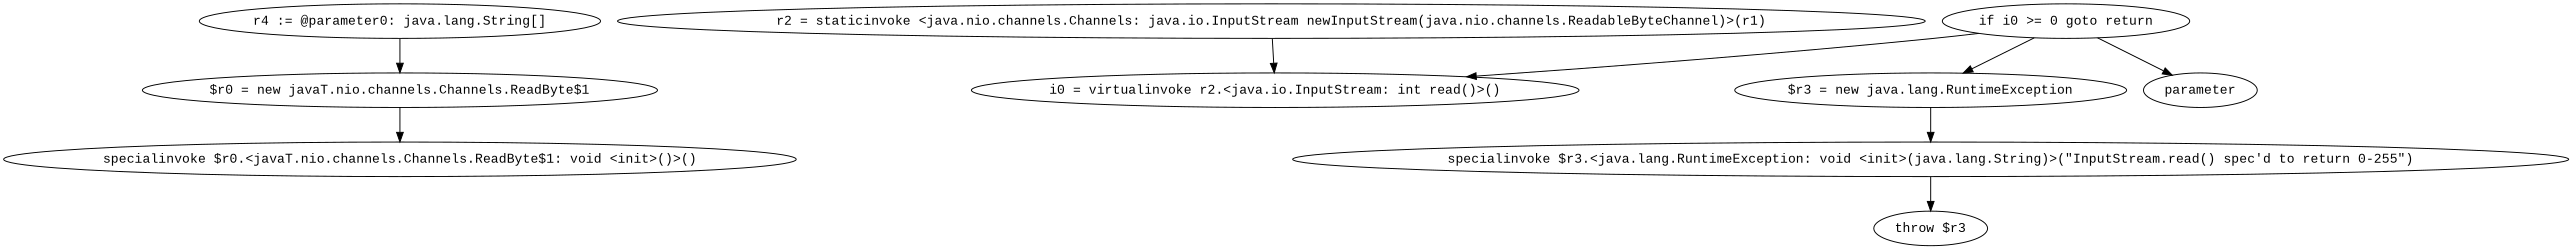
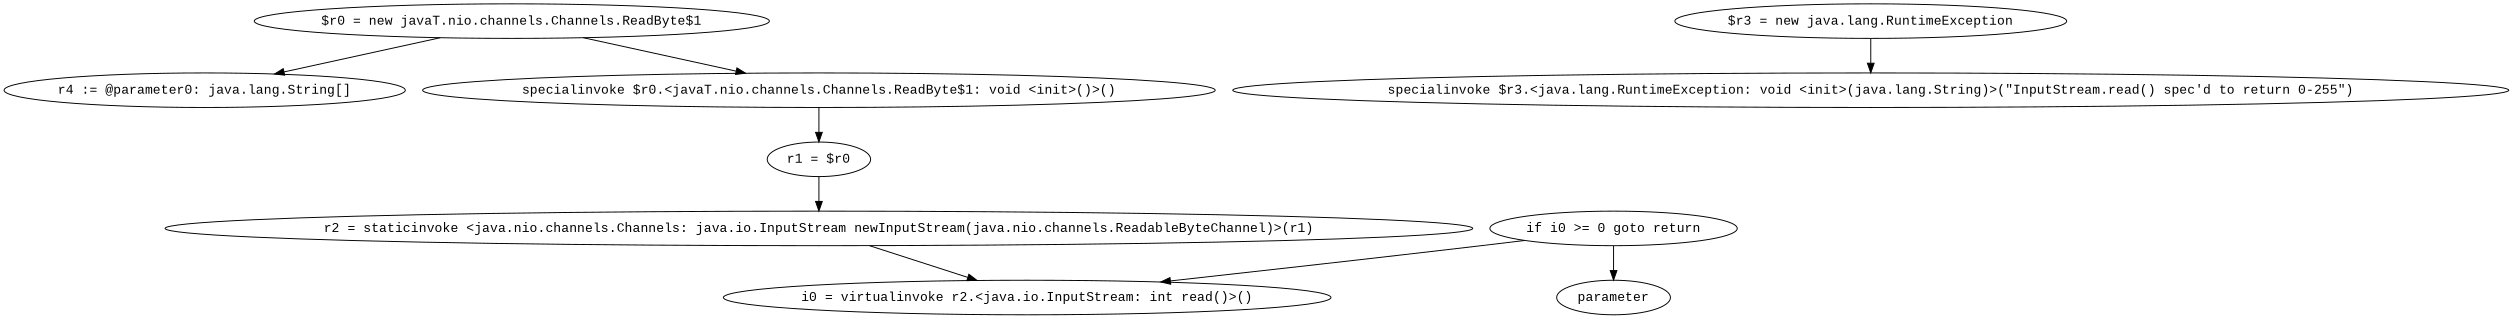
edge "r4 := @parameter0: java.lang.String[]" -> "$r0 = new javaT.nio.channels.Channels.ReadByte$1": reversed
edge "if i0 >= 0 goto return" -> "$r3 = new java.lang.RuntimeException": removed
node "r1 = $r0": added
node "throw $r3": removed
